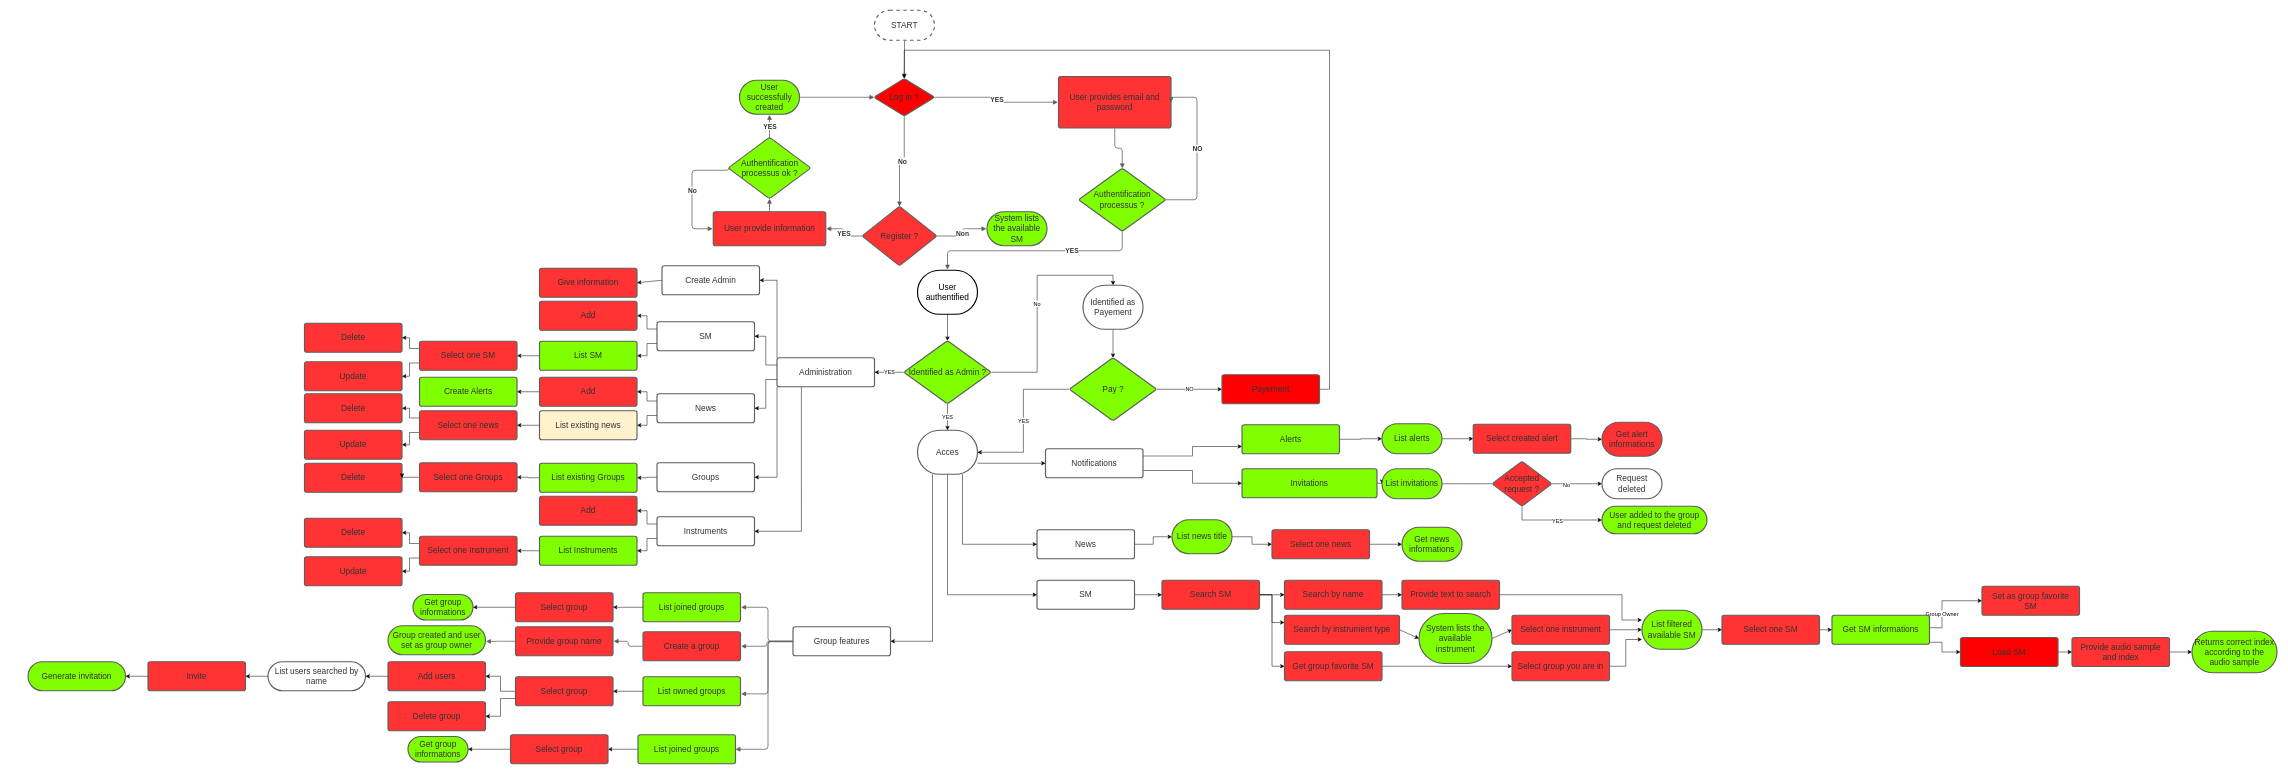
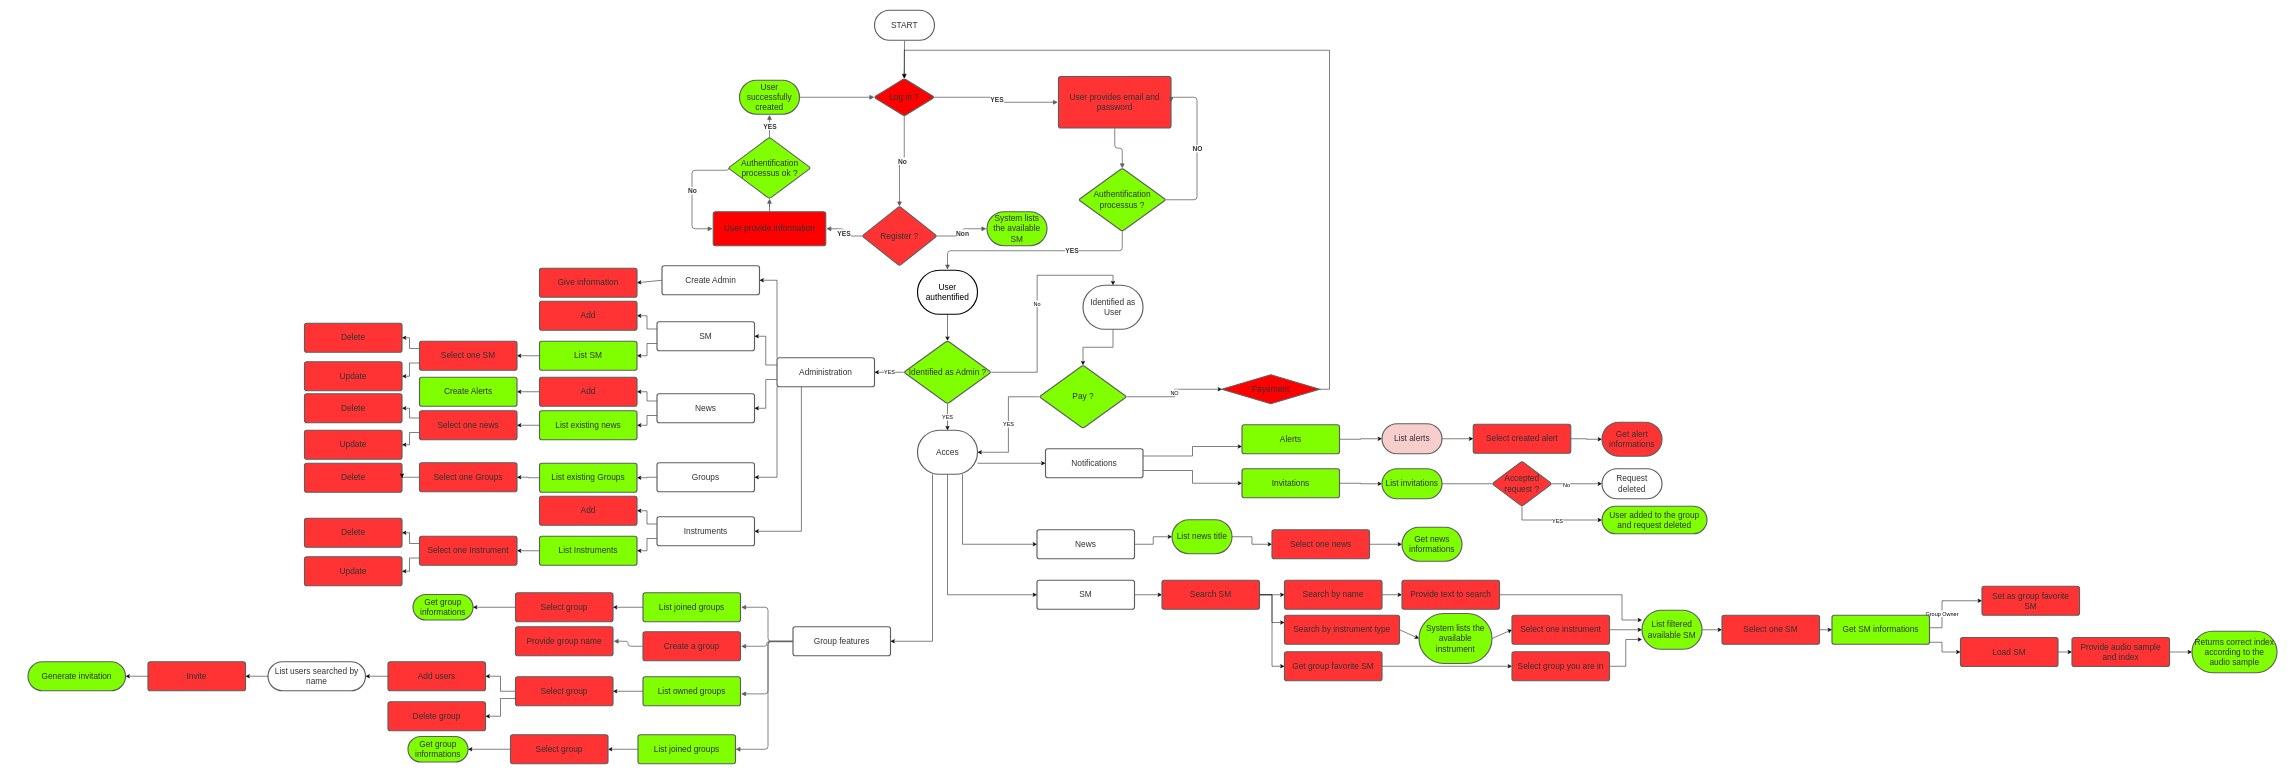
node "START": style dashed -> solid
node "User provide information": fillcolor #ff3333 -> #ff0000
node "Identified as Payement": label "Identified as Payement" -> "Identified as User"
node "Pay ?": moved (1113, 389) -> (1083, 397)
node "Payement": shape rounded rectangle -> diamond
node "List existing news": fillcolor #fff2cc -> #80ff00
node "List alerts": fillcolor #80ff00 -> #f8cecc
node "Invitations": size 135x29 -> 98x29
node "Group created and user set as group owner": removed
edge "Provide group name" -> "Group created and user set as group owner": removed
node "Load SM": fillcolor #ff0000 -> #ff3333
